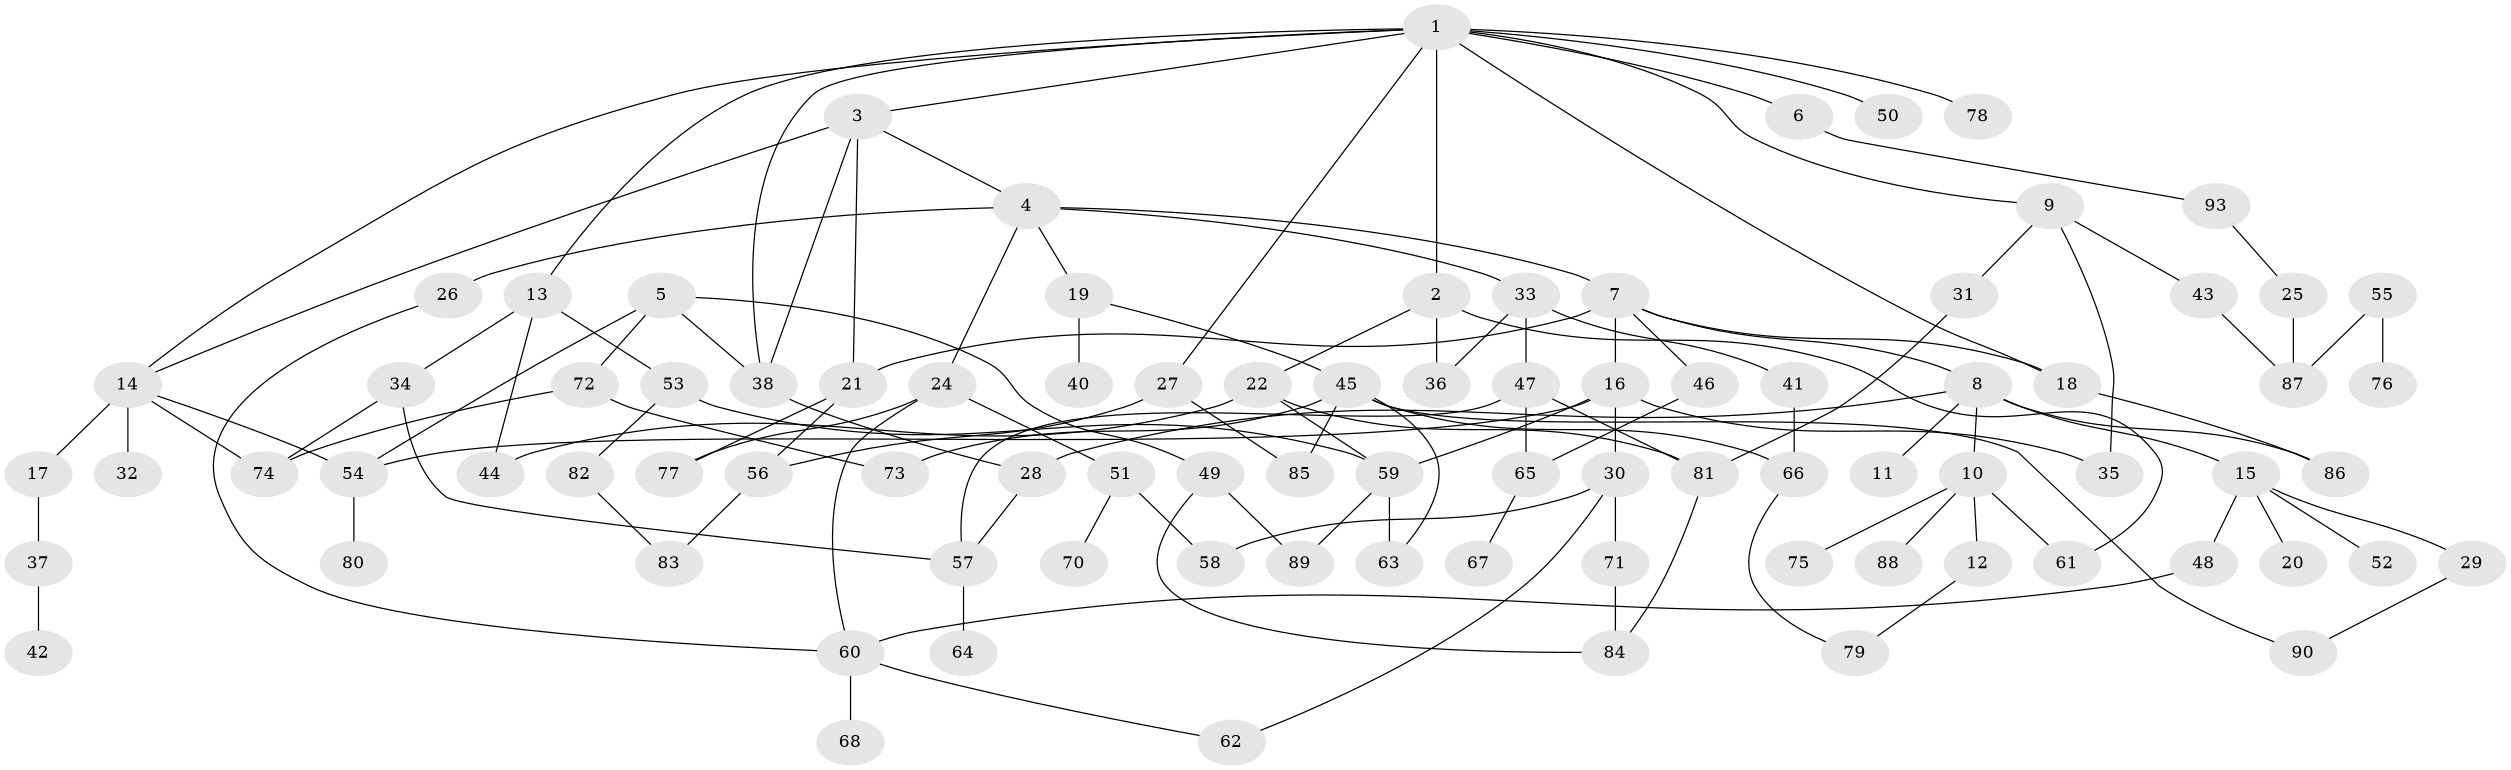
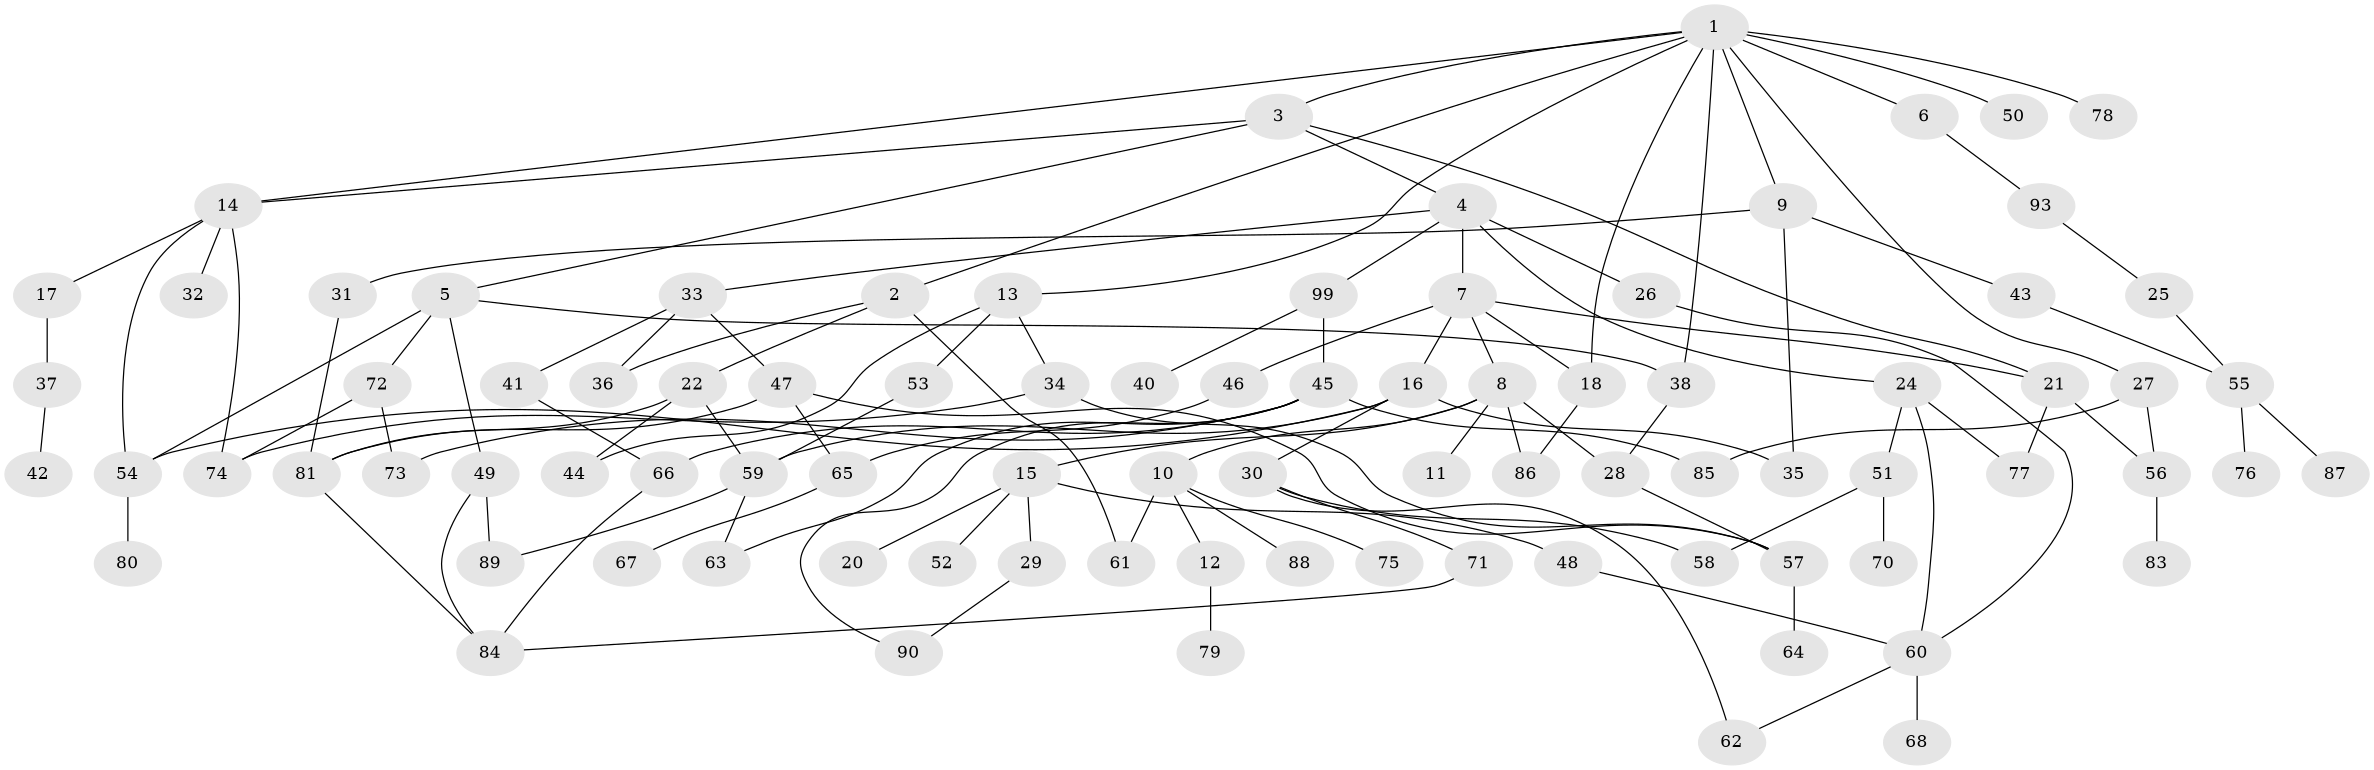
edge "3" -- "38": now "3" -- "5"
node "19": label "19" -> "99"
edge "43" -- "87": now "43" -- "55"
edge "25" -- "87": now "25" -- "55"
node "82": removed
edge "66" -- "79": now "66" -- "84"
